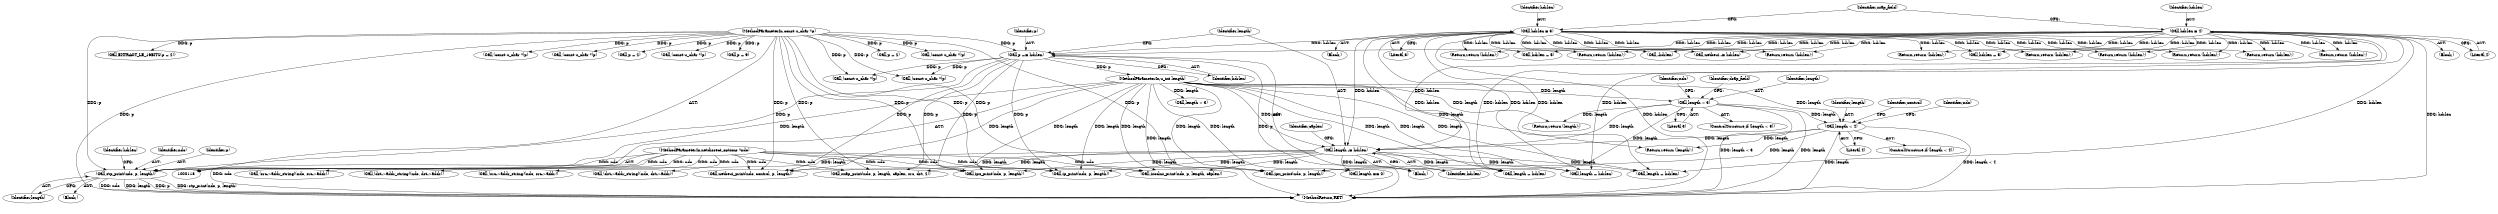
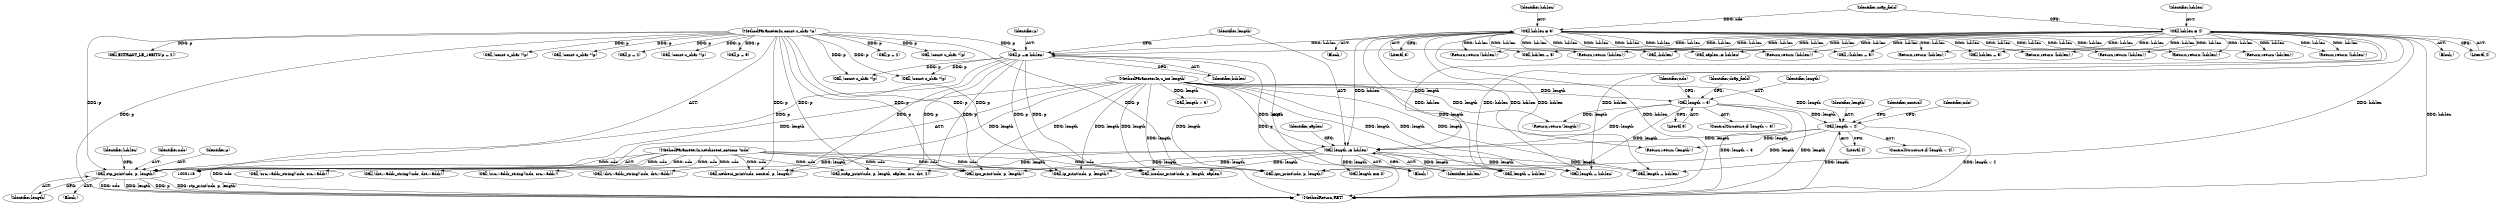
edge "(Identifier,ssap_field)" -> "(Call,hdrlen = 3)": label "CFG: " -> "DDG: ndo"
node "(Call,netbeui -= hdrlen)": label "(Call,netbeui -= hdrlen)" -> "(Call,caplen -= hdrlen)"
node "(Call,-(hdrlen + 5))": added
edge "(Call,p += hdrlen)" -> "(MethodParameterIn,u_int length)": now "(Call,p += hdrlen)" -> "(Call,isoclns_print(ndo, p, length, caplen))"
edge "(Call,hdrlen = 4)" -> "(Call,length -= hdrlen)": label "DDG: hdrlen" -> "DDG: length"
edge "(MethodParameterIn,u_int length)" -> "(Call,length -= hdrlen)": label "DDG: ndo" -> "DDG: length"
edge "(MethodParameterIn,u_int length)" -> "(Call,length == 0)": removed, label "DDG: length"
edge "(Call,length -= hdrlen)" -> "(Call,netbeui_print(ndo, control, p, length))": removed, label "DDG: length"
